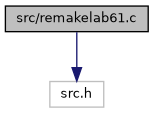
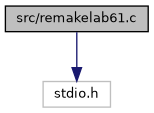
node "src.h": label "src.h" -> "stdio.h"
